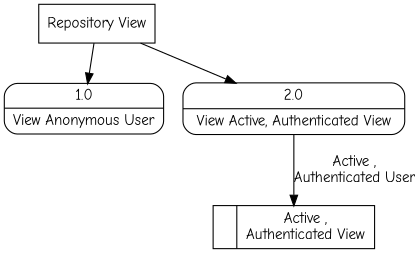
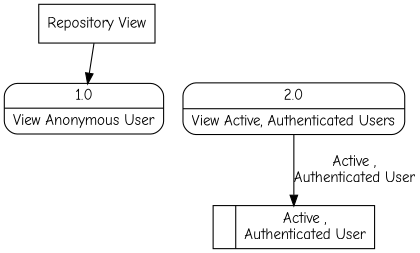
edge "Repository View" -> "2.0": removed
node "2.0": text "View Active, Authenticated View" -> "View Active, Authenticated Users"
node "Active ,": text "Authenticated View" -> "Authenticated User"
